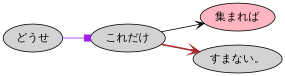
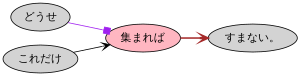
edge "どうせ" -> "これだけ": now "どうせ" -> "集まれば"
edge "これだけ" -> "すまない。": now "集まれば" -> "すまない。"
